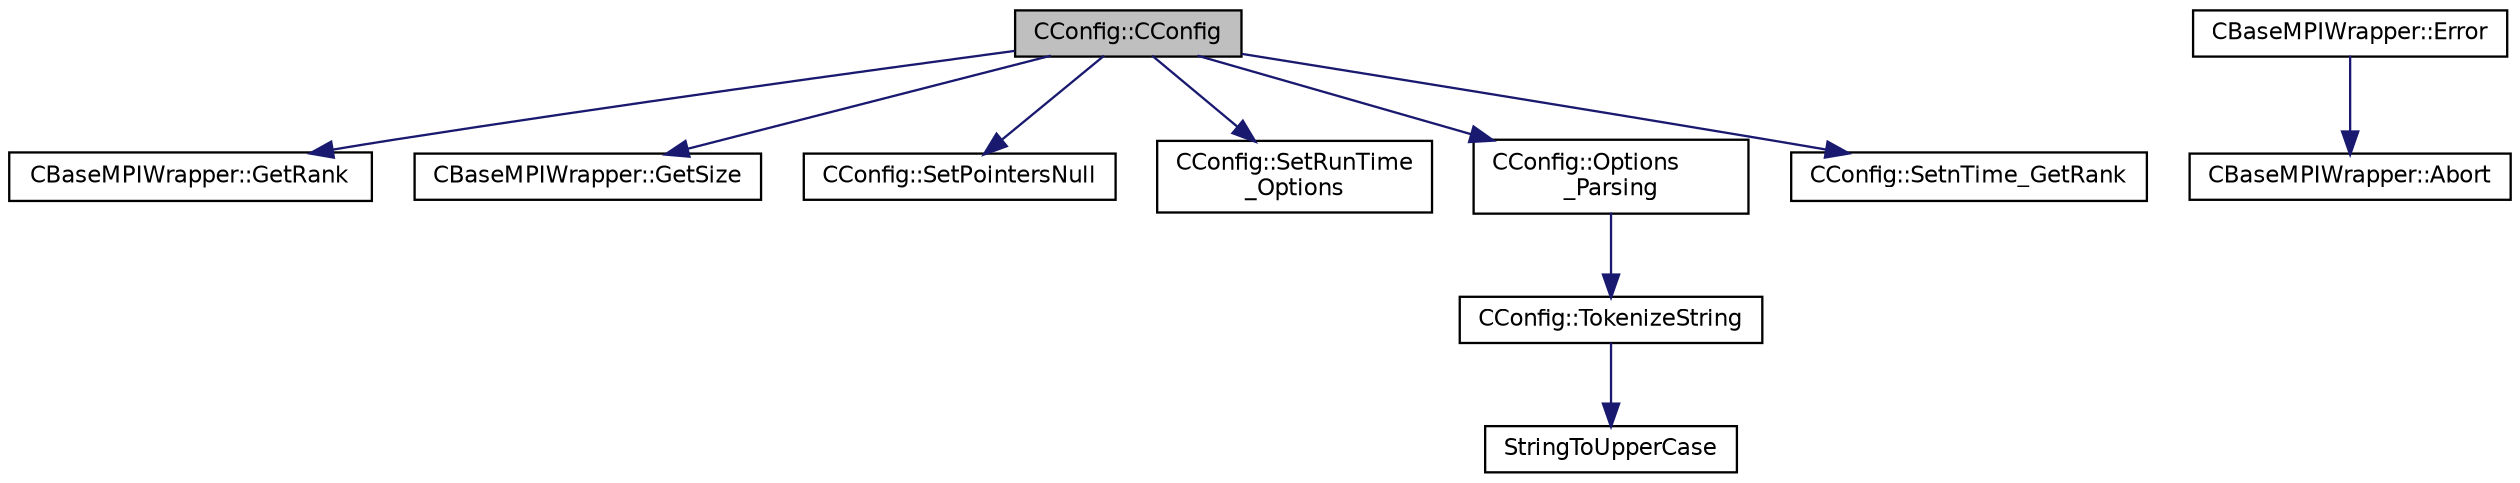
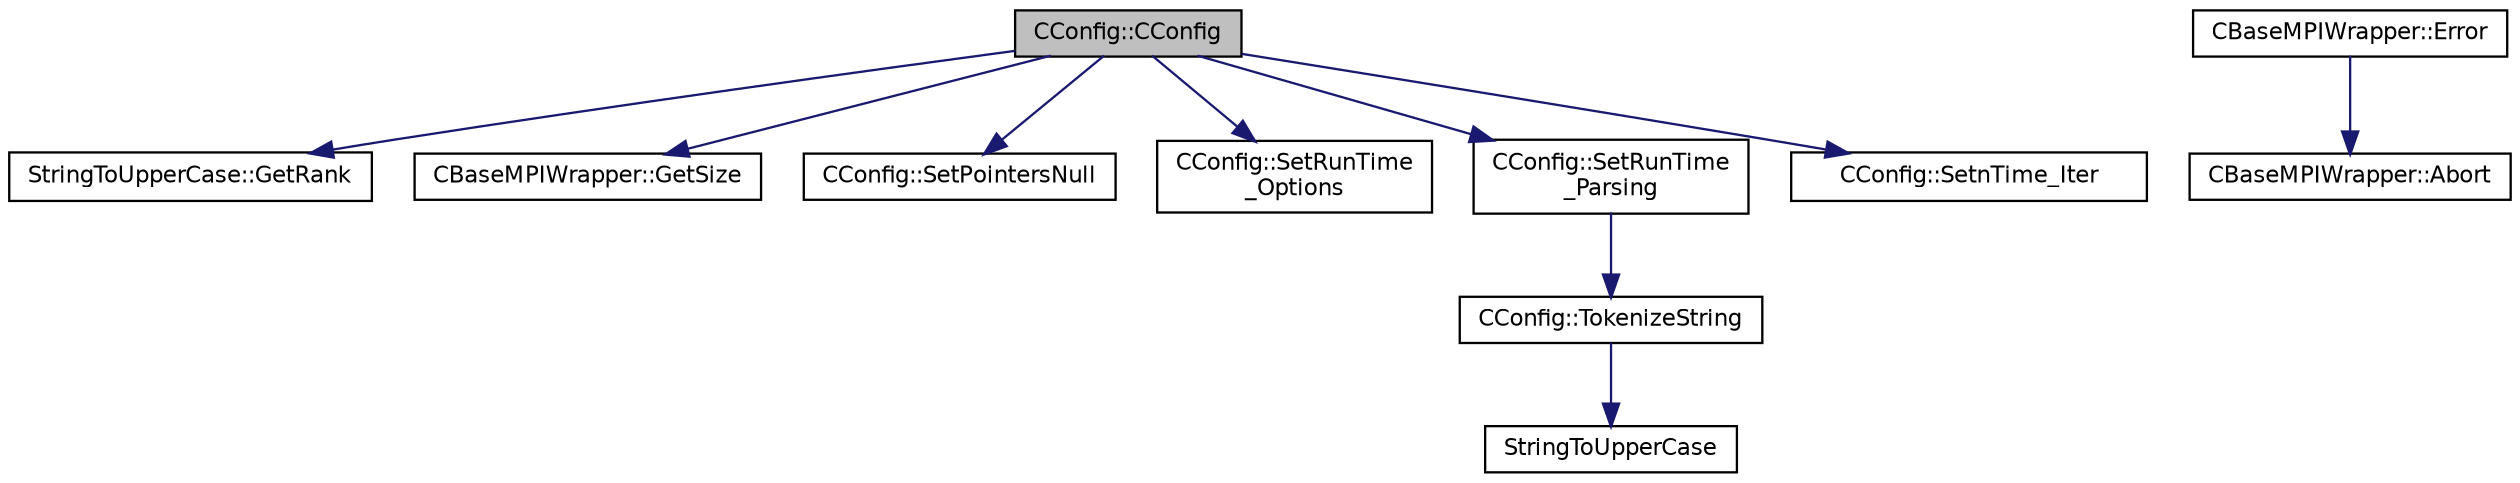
node "CBaseMPIWrapper::GetRank": label "CBaseMPIWrapper::GetRank" -> "StringToUpperCase::GetRank"
node "CConfig::Options _Parsing": label "CConfig::Options _Parsing" -> "CConfig::SetRunTime _Parsing"
node "CConfig::SetnTime_GetRank": label "CConfig::SetnTime_GetRank" -> "CConfig::SetnTime_Iter"
